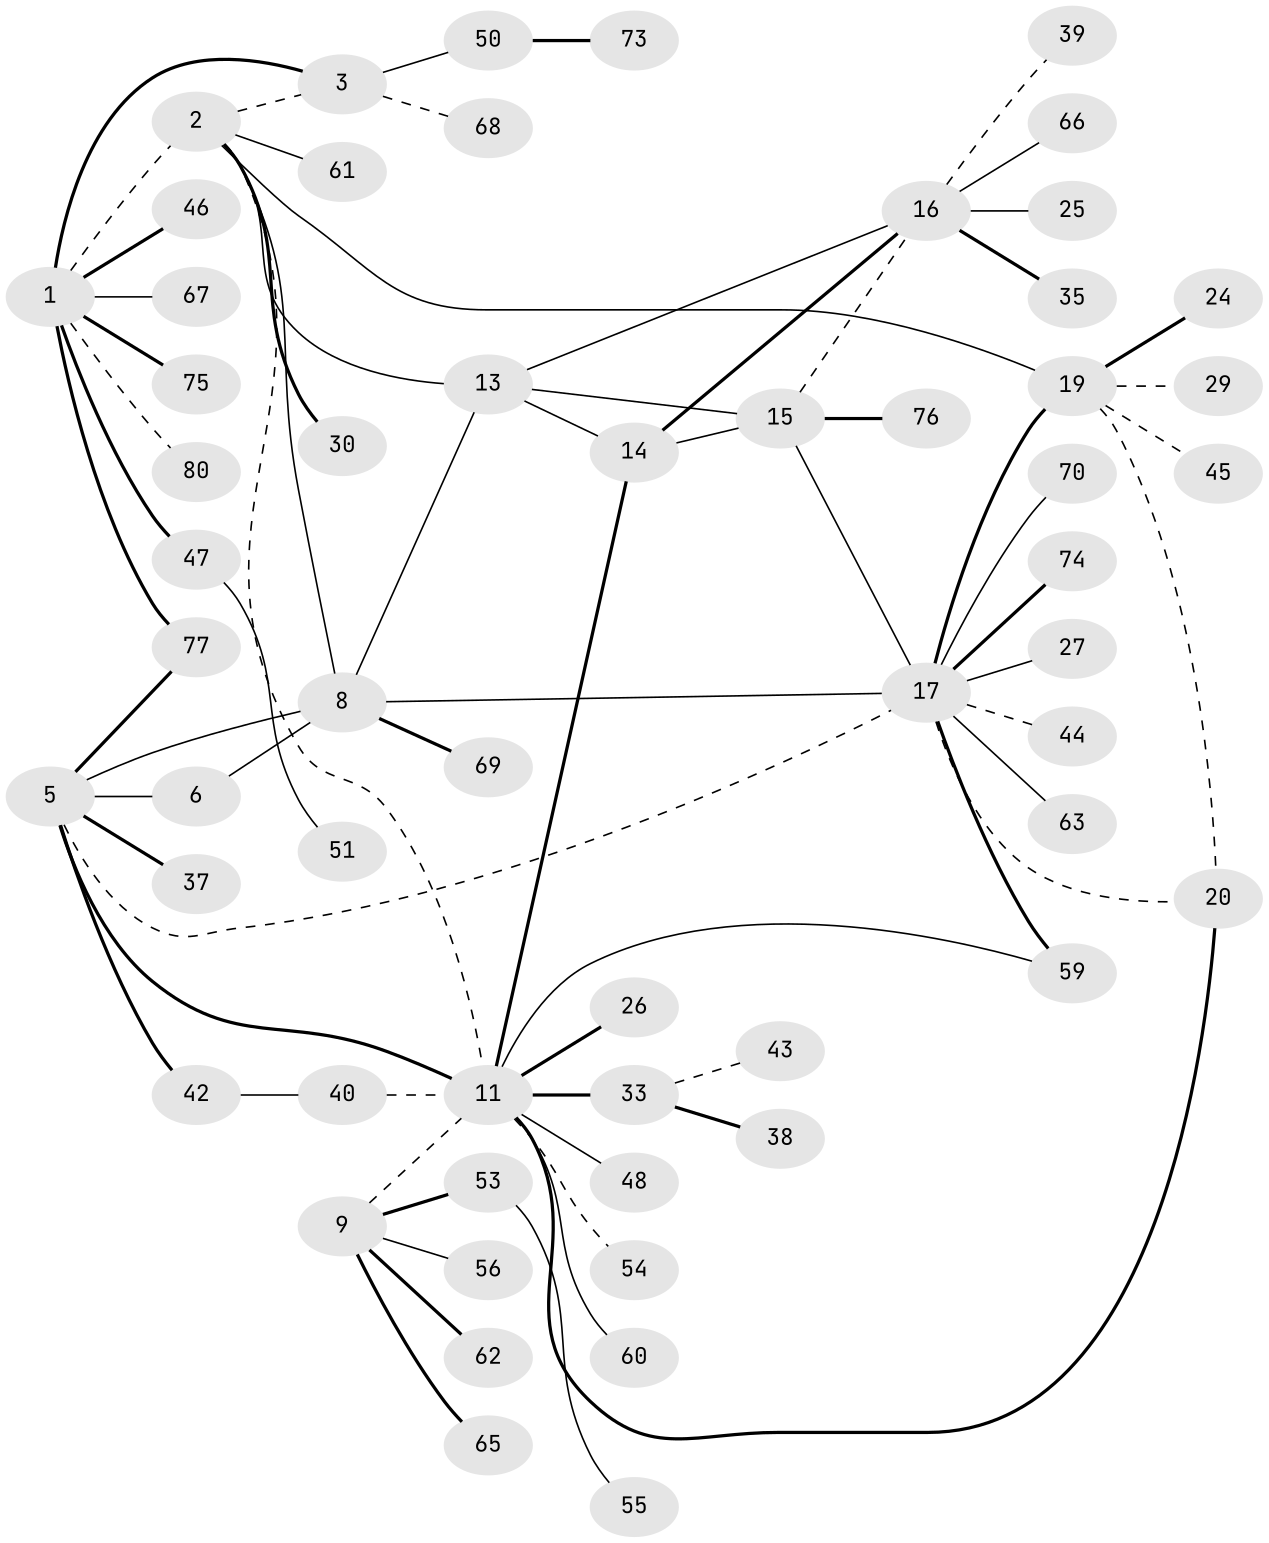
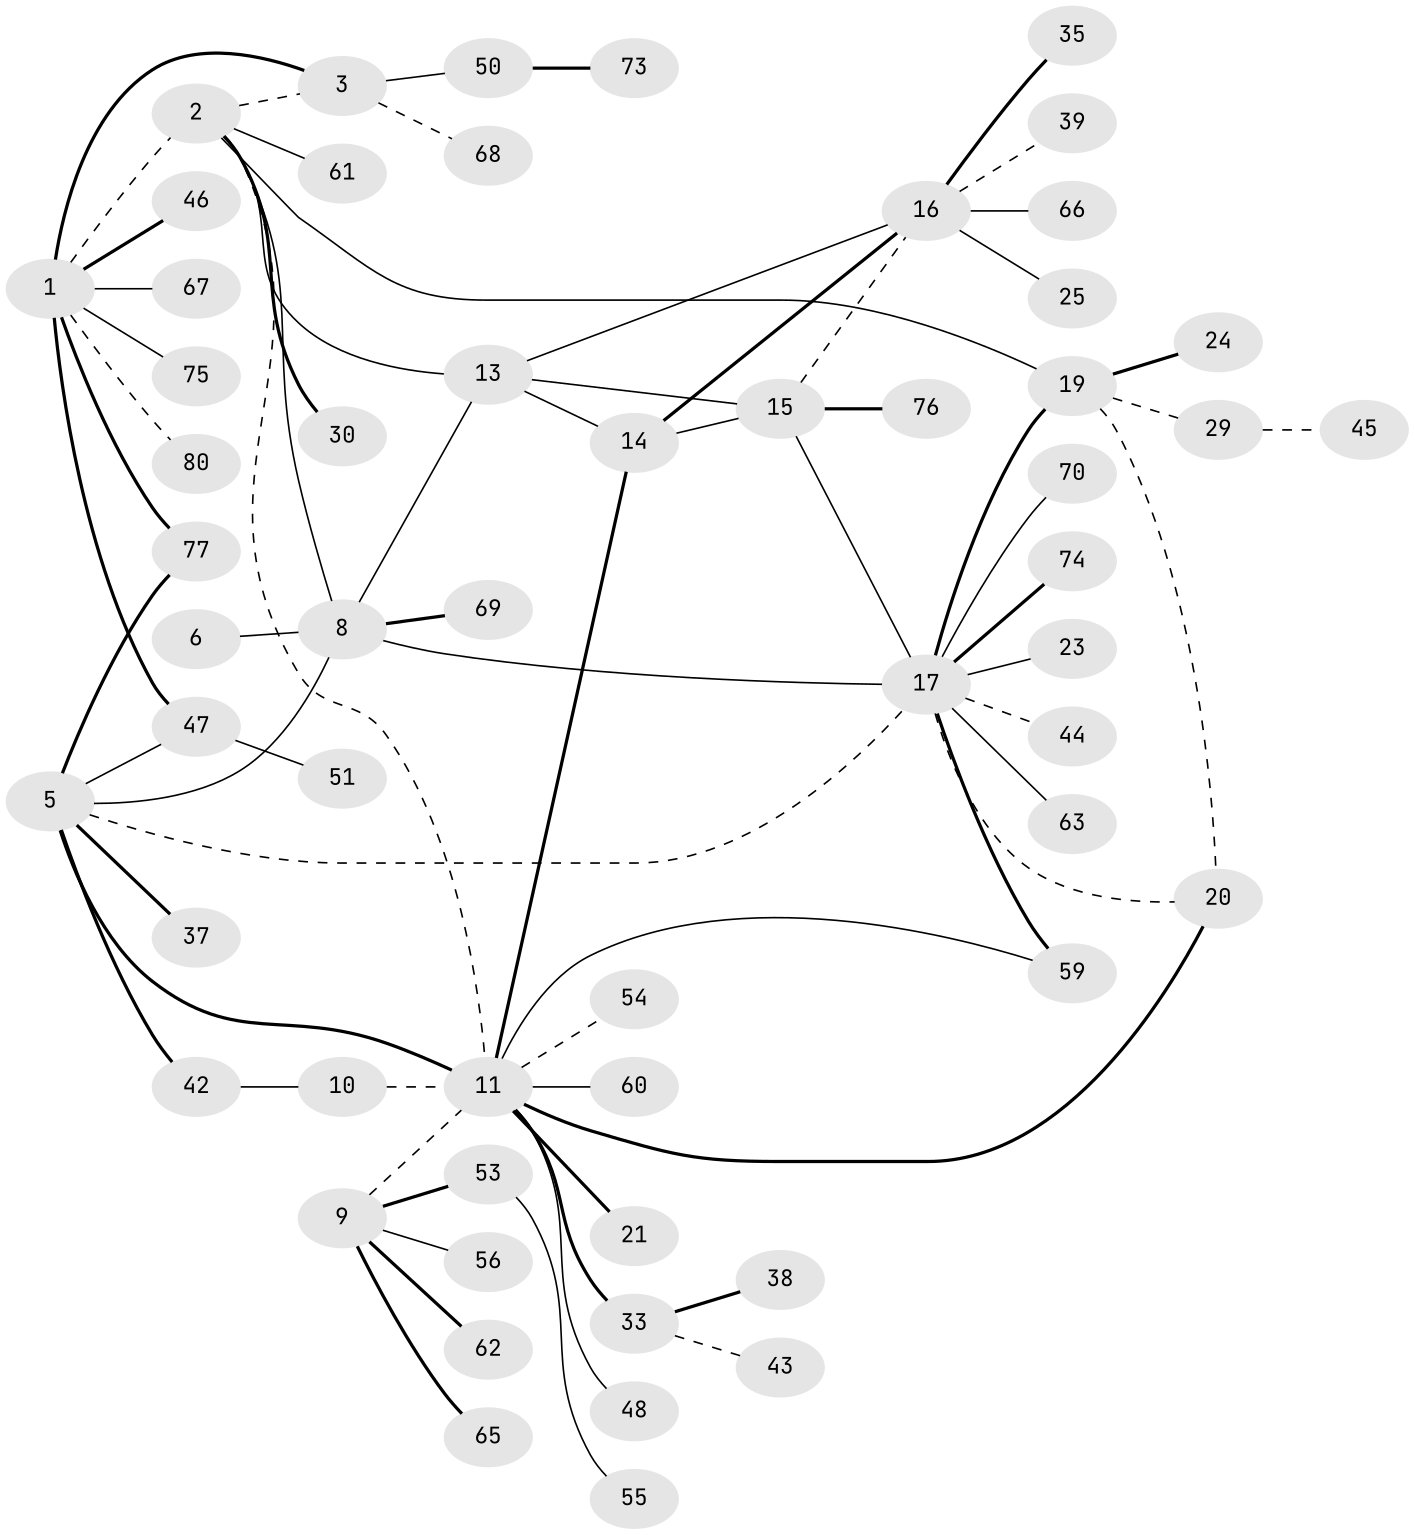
edge "1" -- "75": style bold -> solid
edge "19" -- "45": now "29" -- "45"
node "27": label "27" -> "23"
edge "5" -- "6": now "5" -- "47"
node "26": label "26" -> "21"
node "40": label "40" -> "10"
